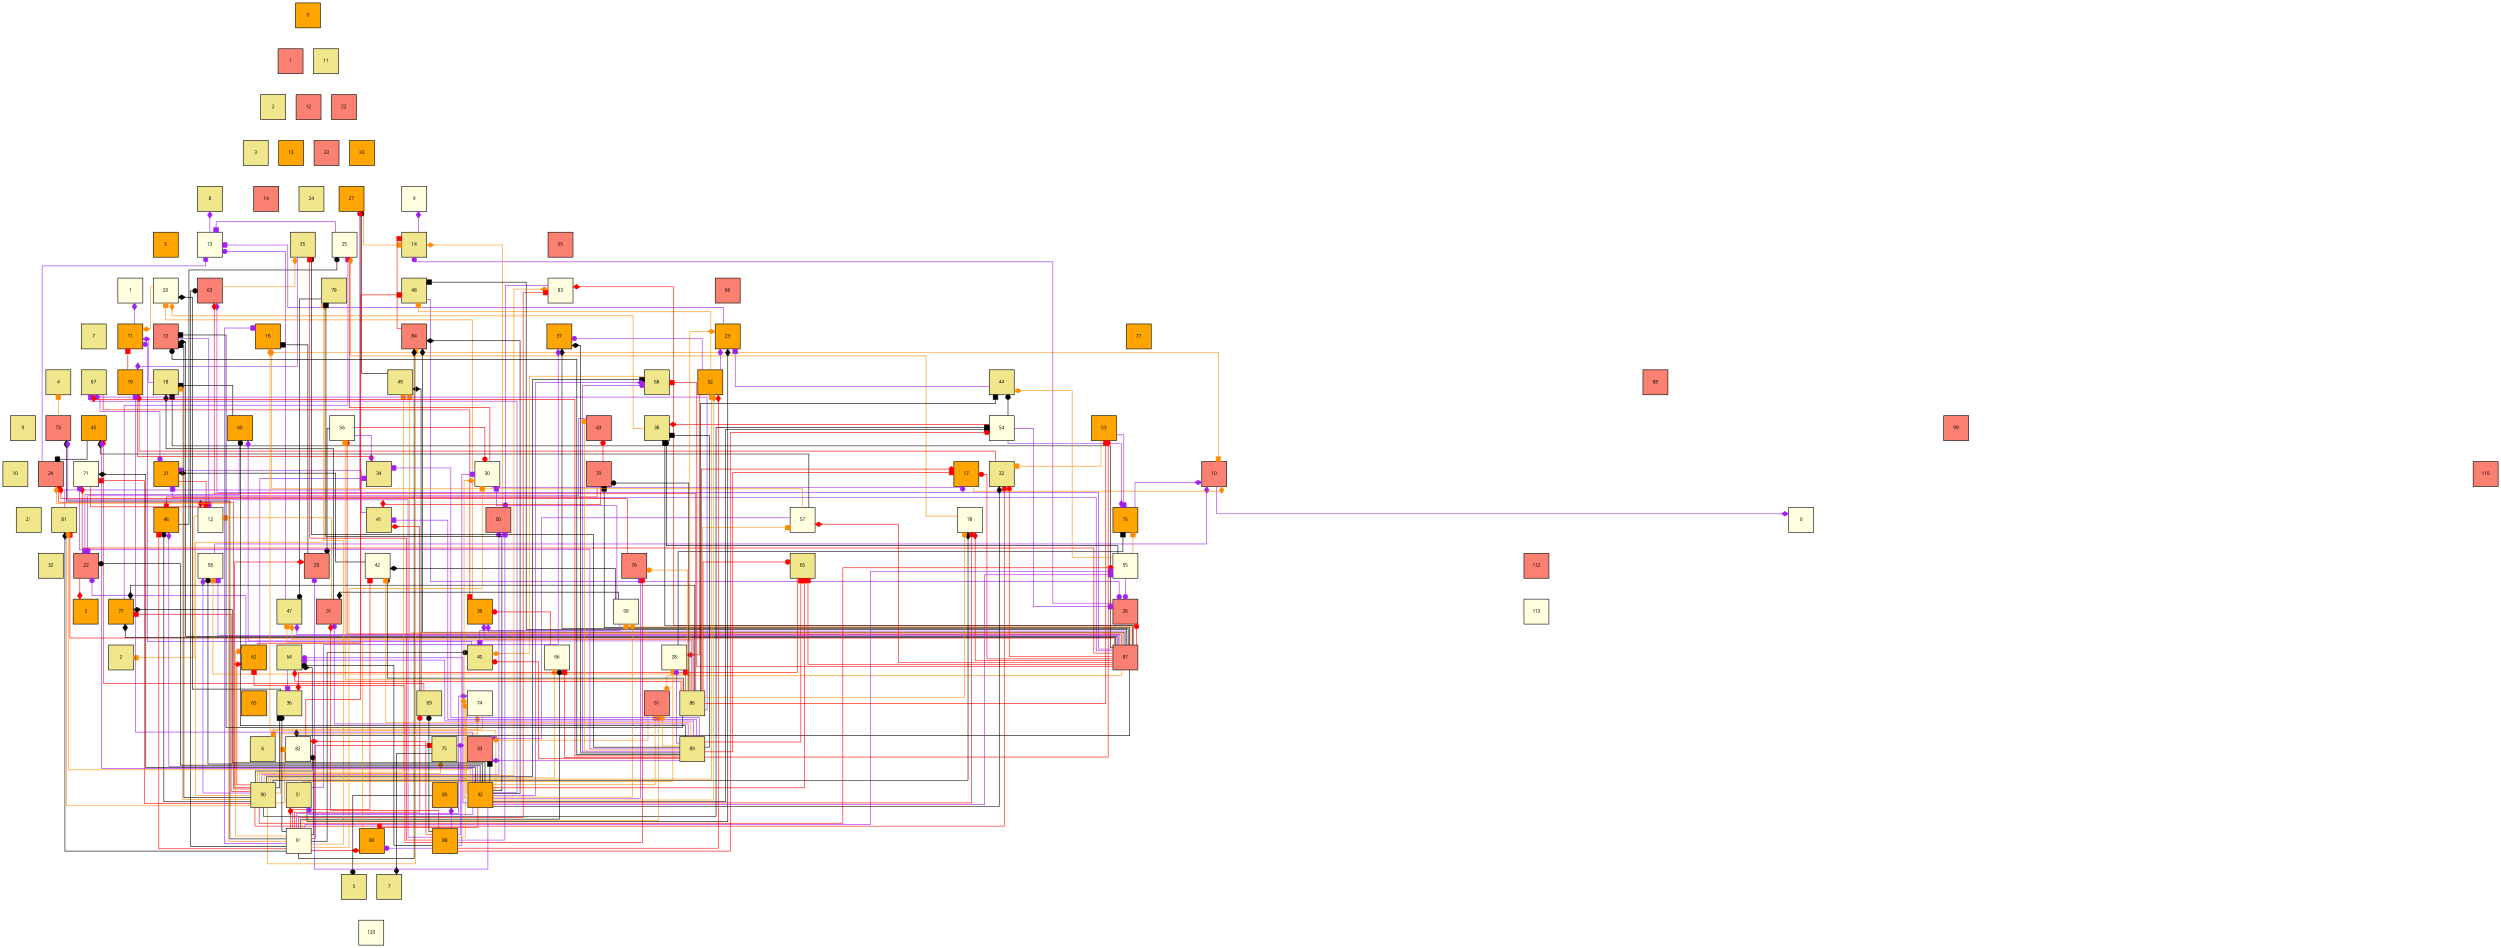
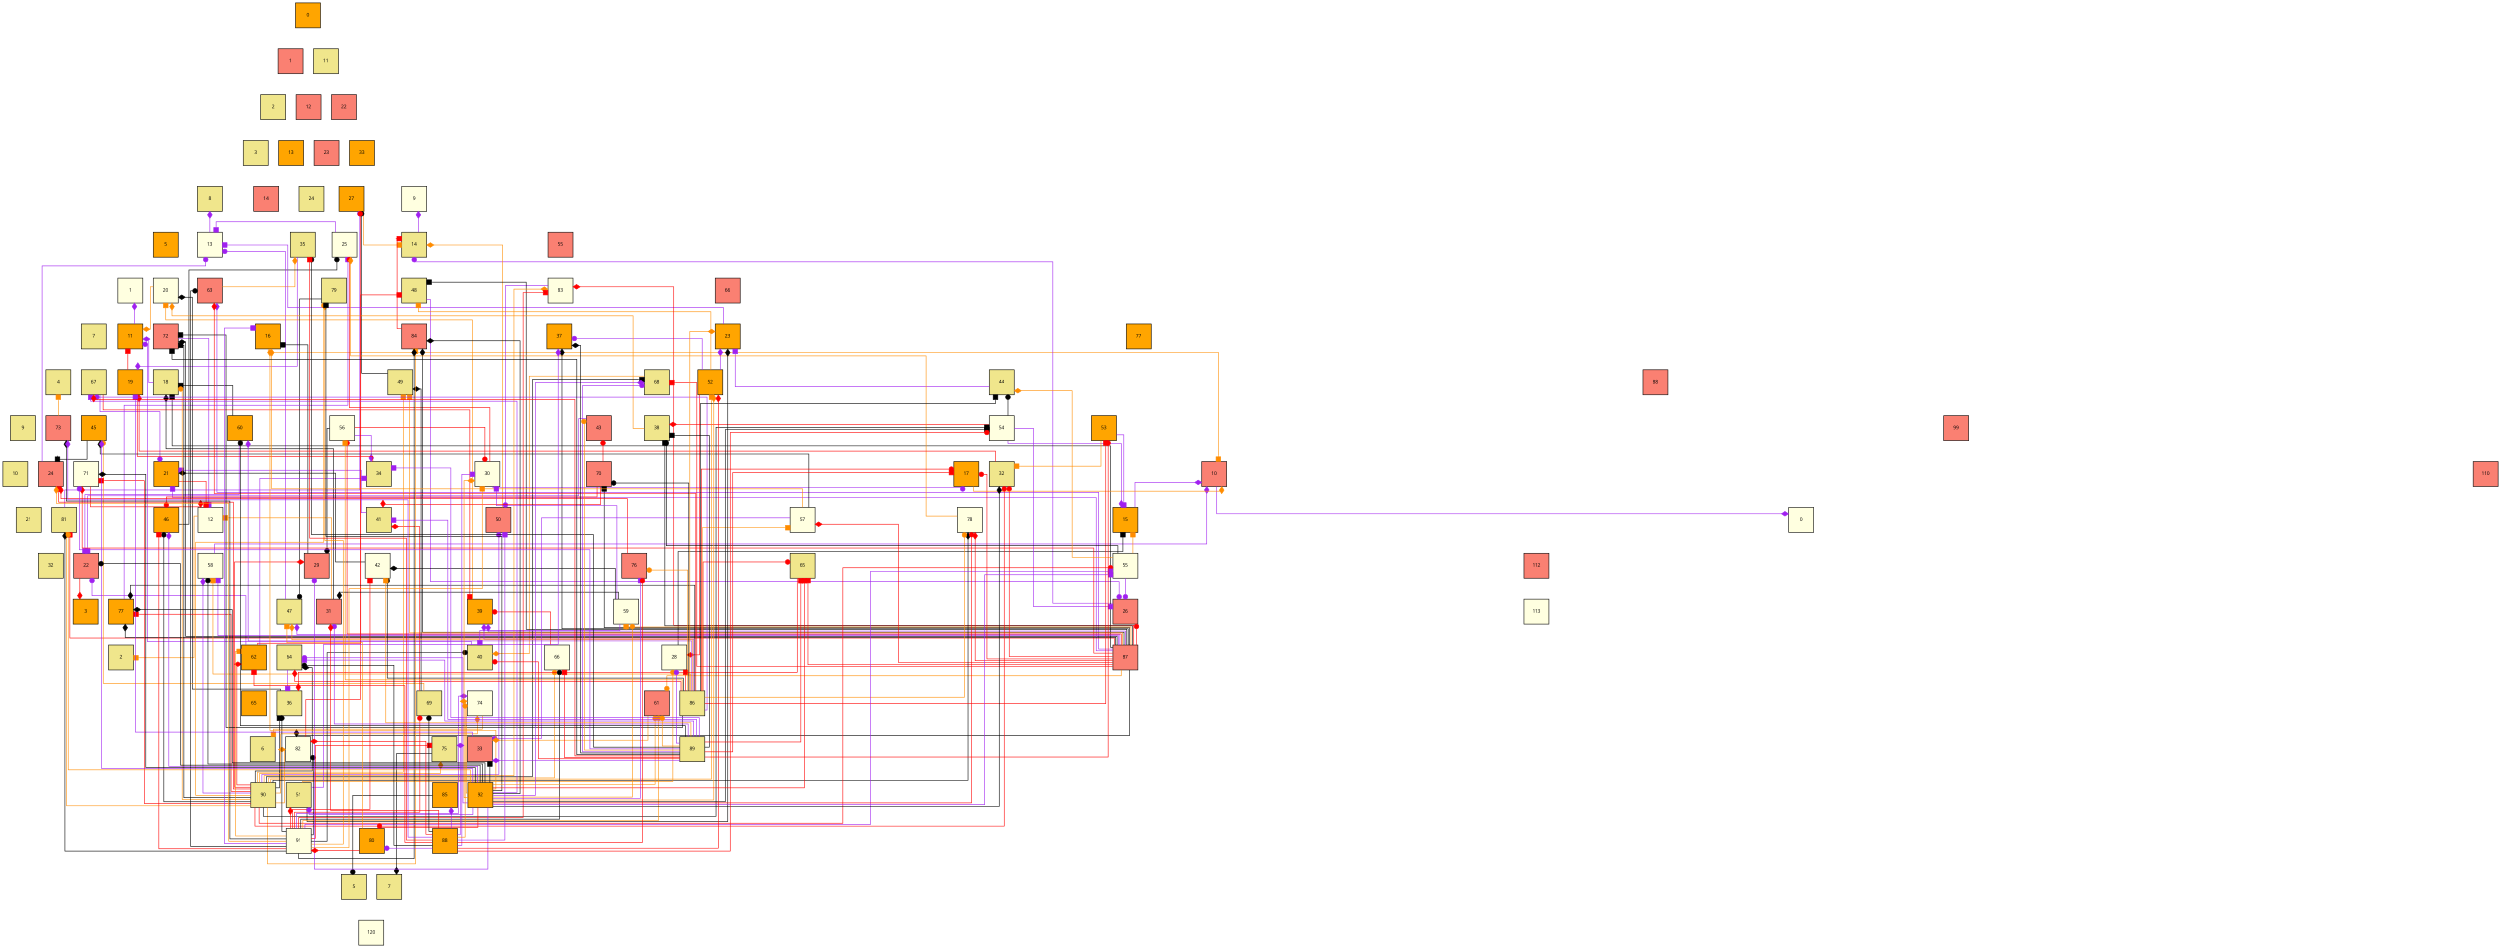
edge "89" -> "72": arrowhead dot -> box
edge "69" -> "45": color red -> darkorange
edge "90" -> "82": arrowhead box -> diamond
edge "91" -> "80": reversed
